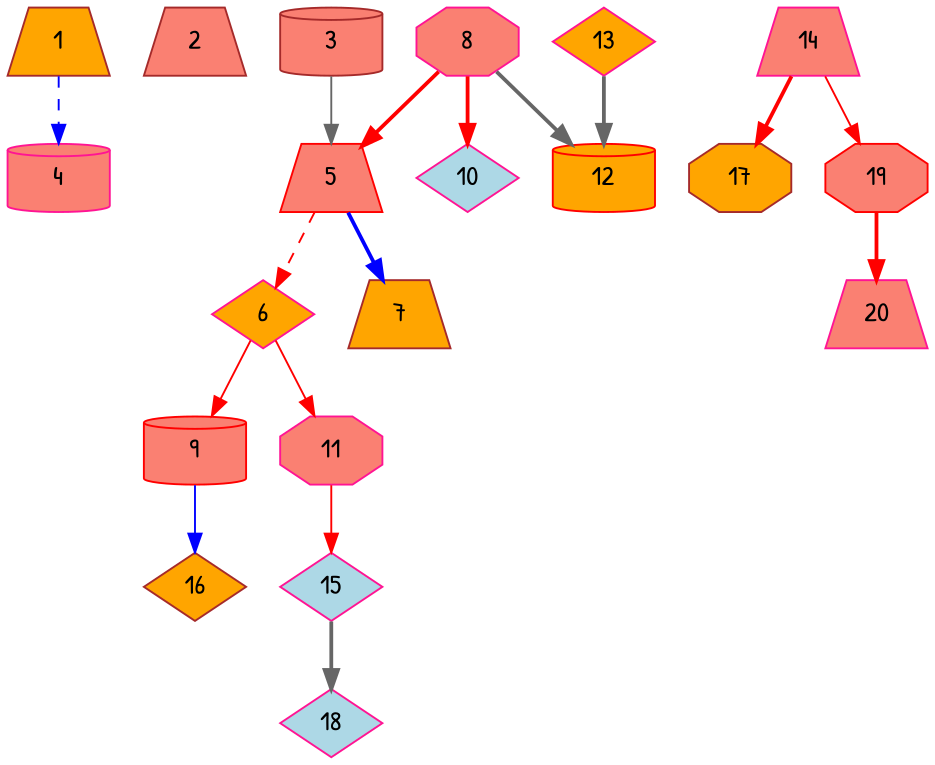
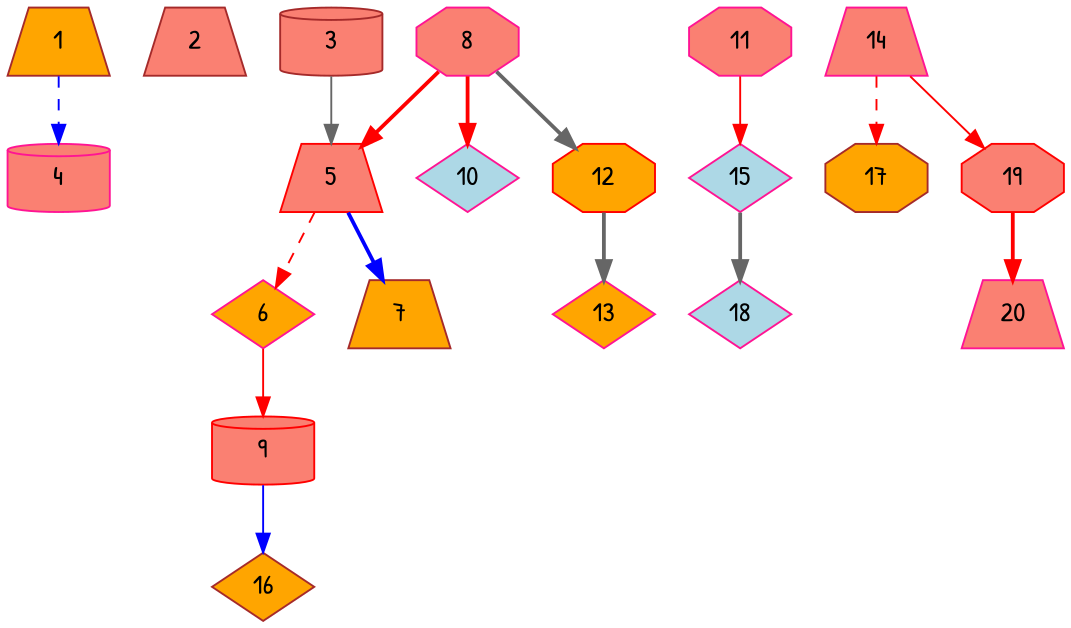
edge "13" -> "12": reversed
edge "14" -> "17": style bold -> dashed
node "12": shape cylinder -> octagon
edge "6" -> "11": removed
